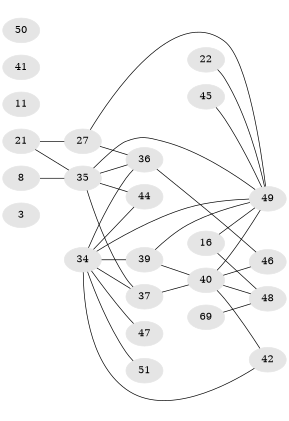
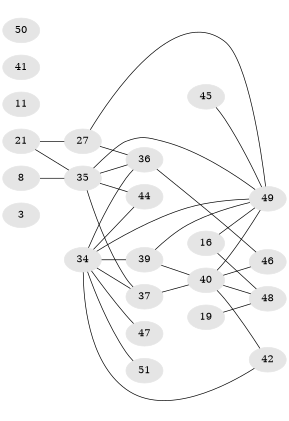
node "22": removed
node "69": label "69" -> "19"
